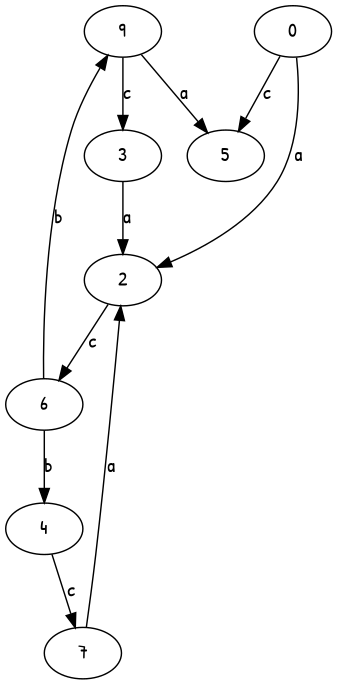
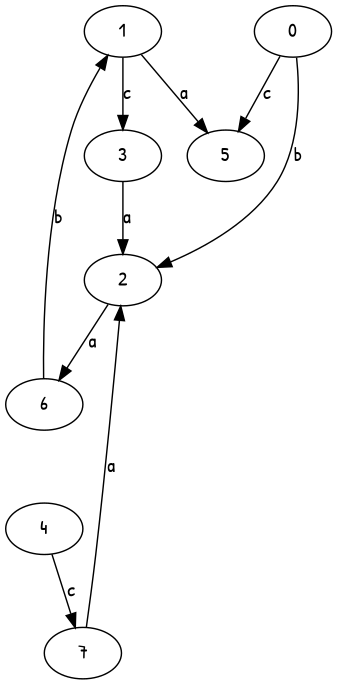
node "9": label "9" -> "1"
edge "0" -> "2": label "a" -> "b"
edge "2" -> "6": label "c" -> "a"
edge "6" -> "4": removed, label "b"
